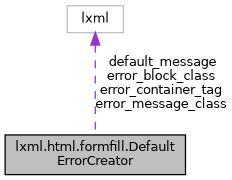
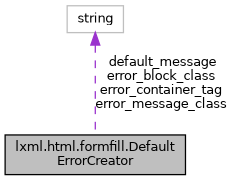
node "lxml": label "lxml" -> "string"
